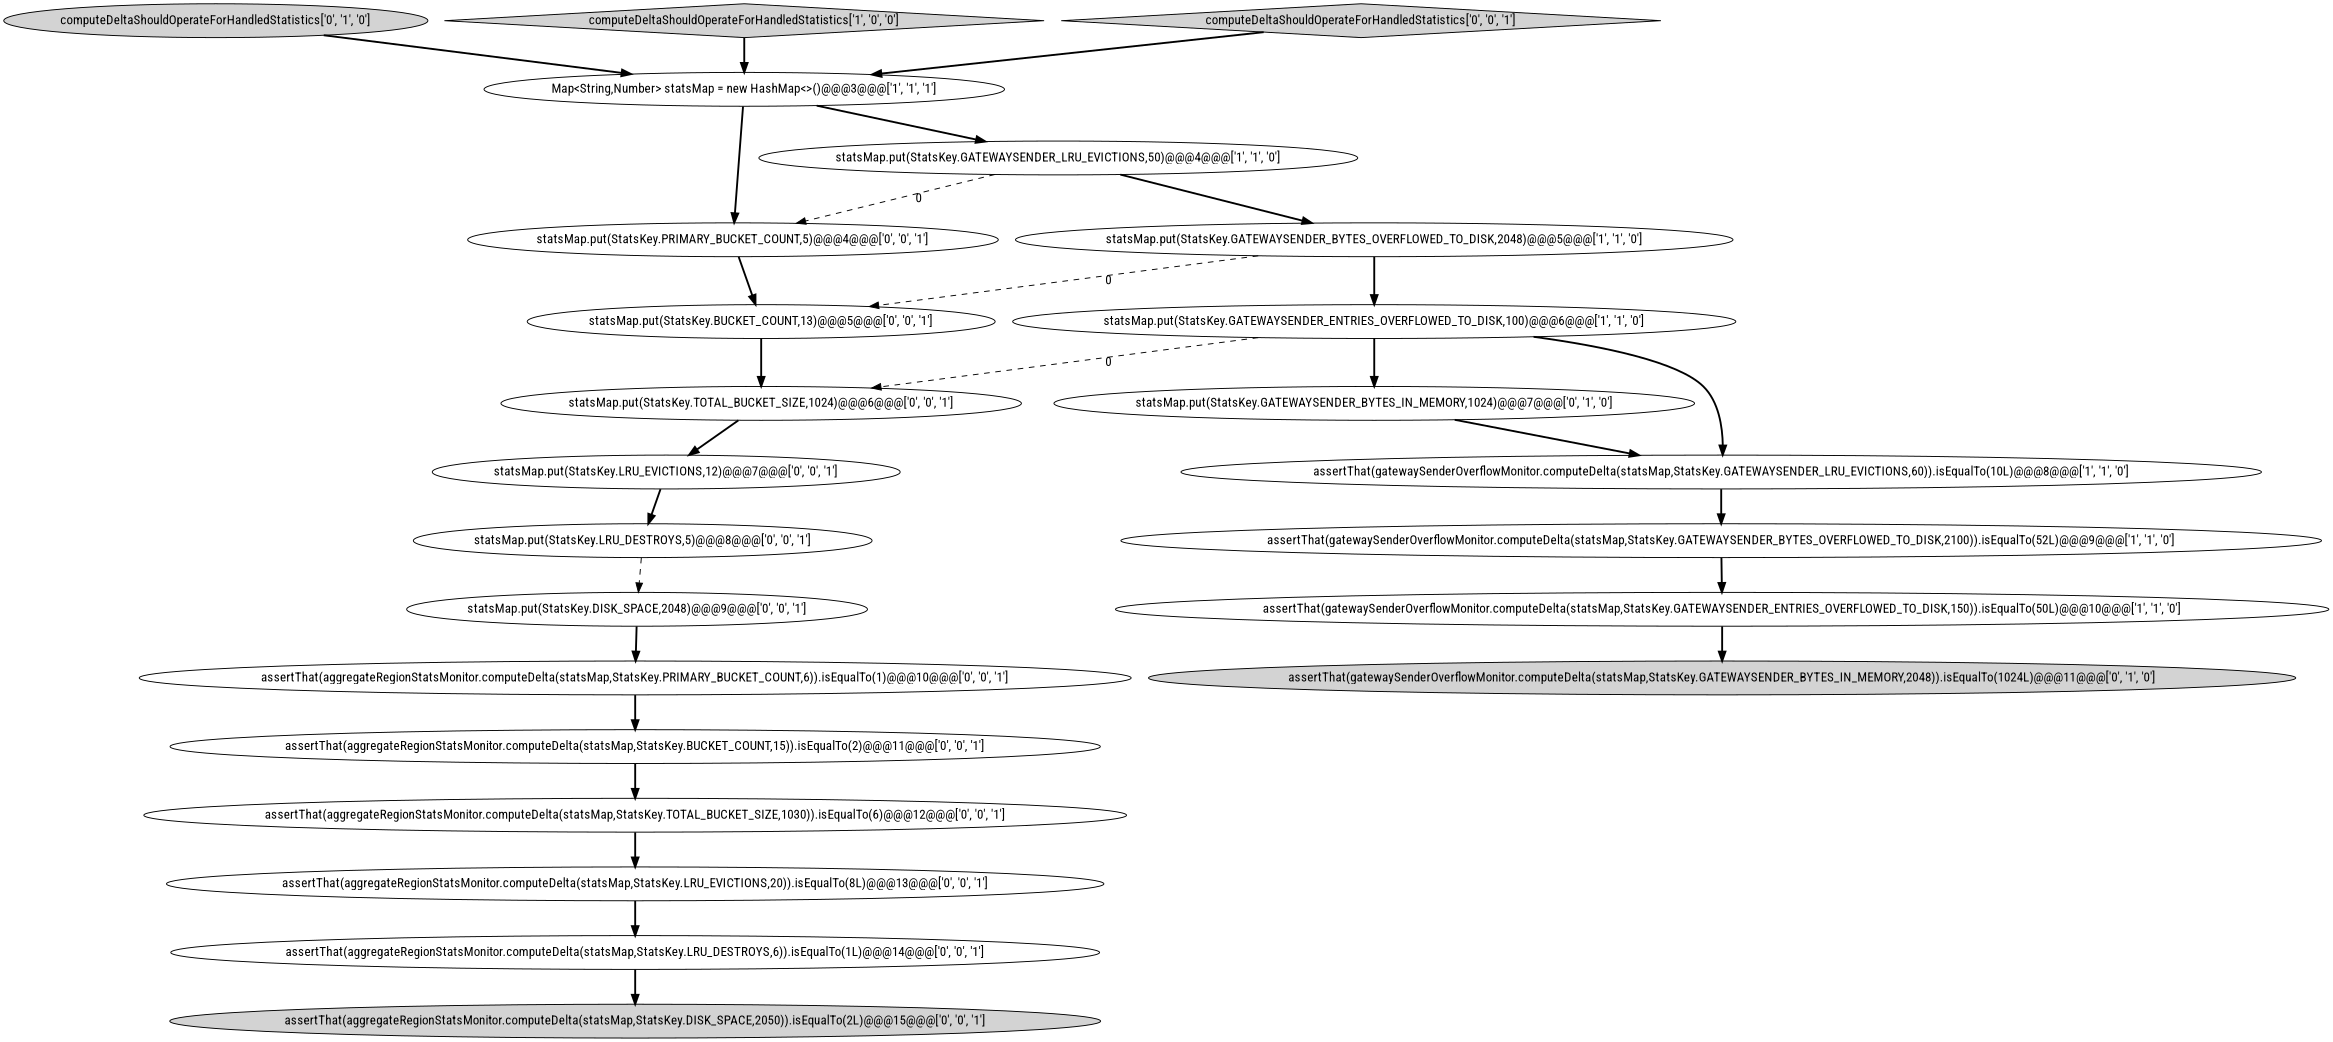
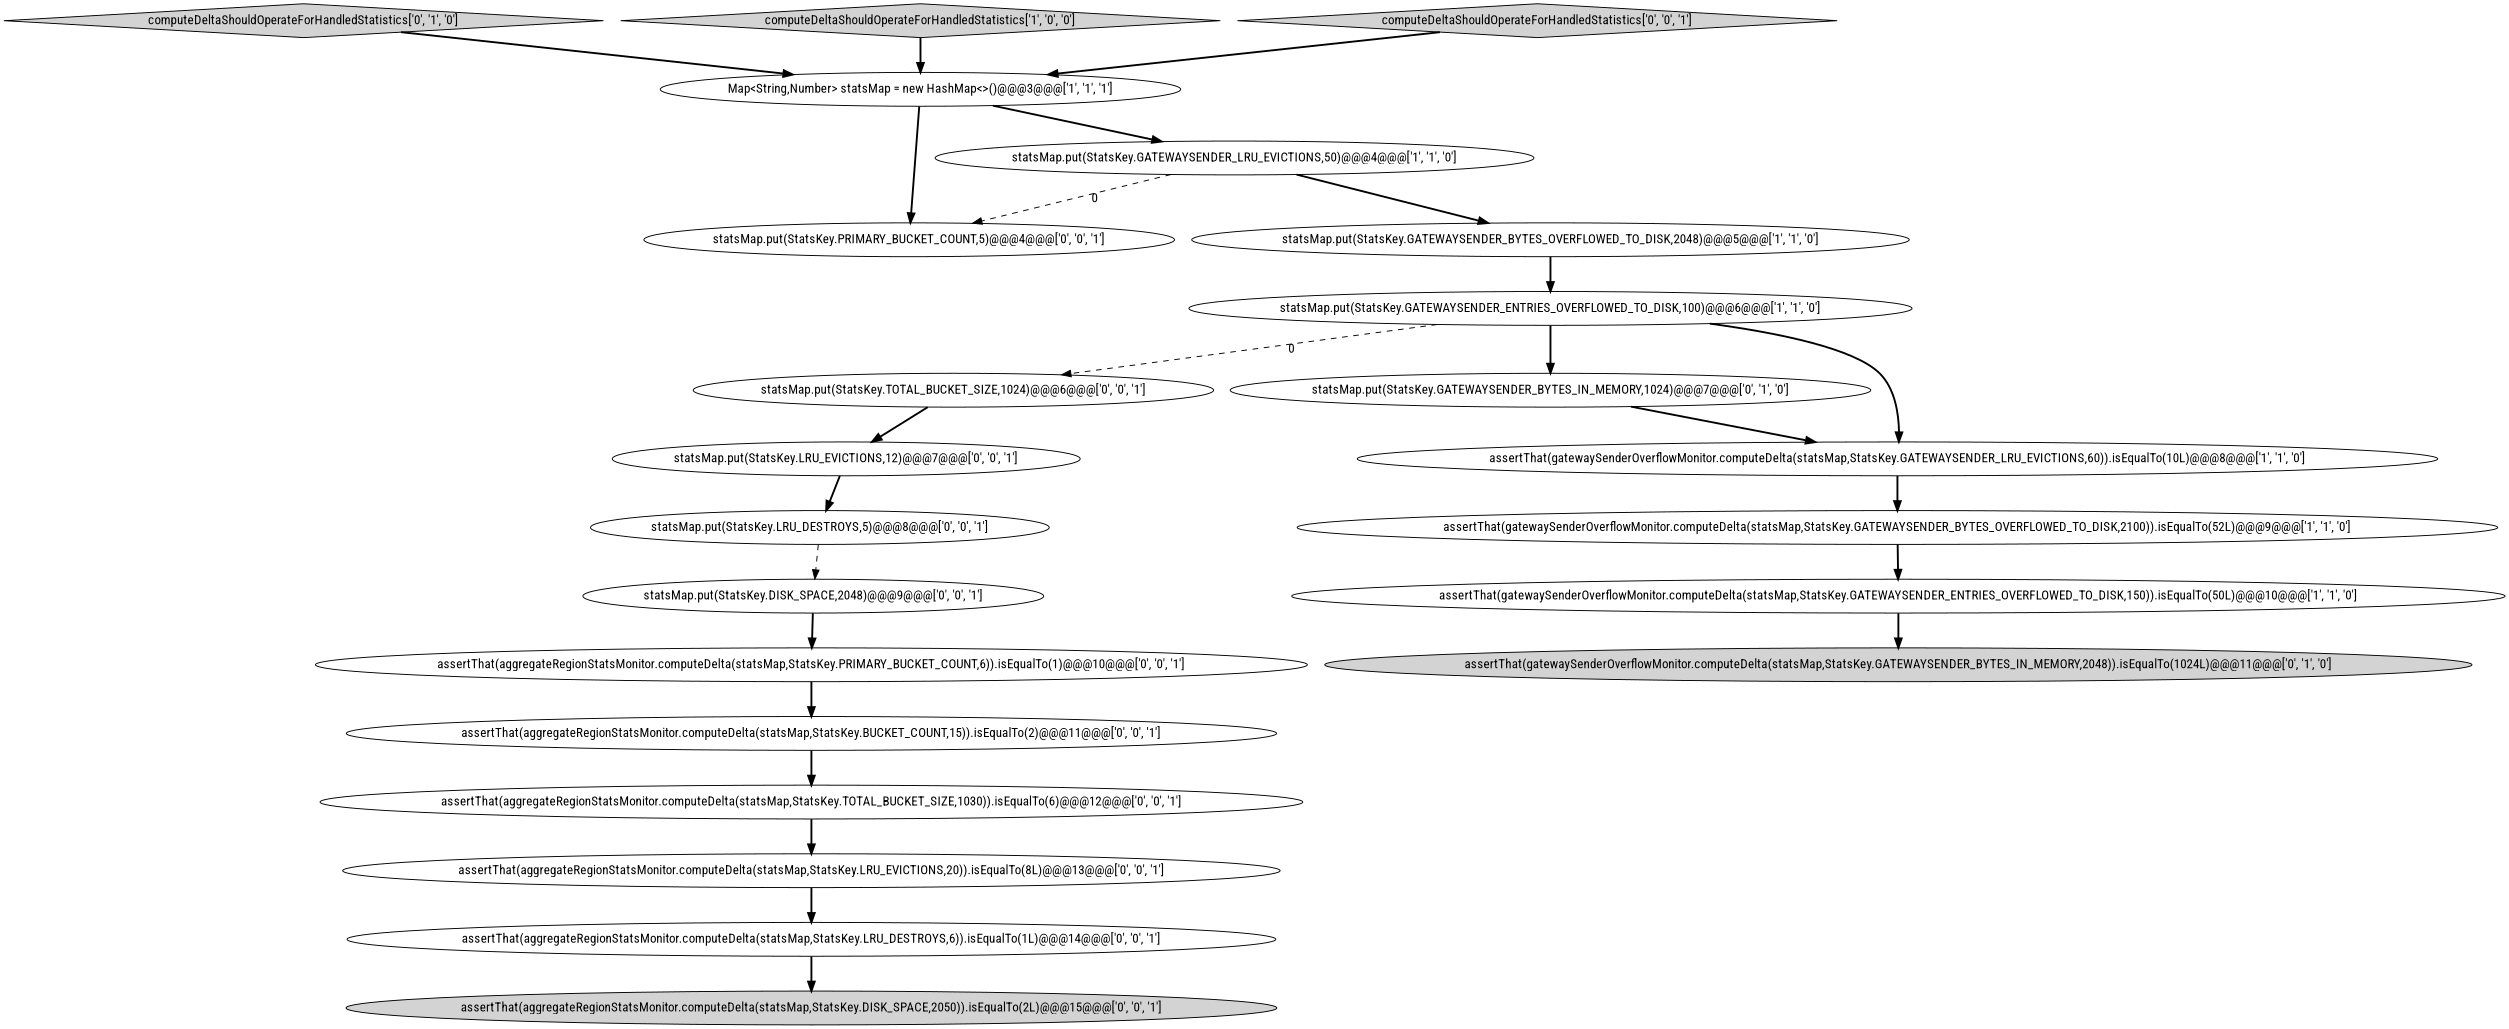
node "computeDeltaShouldOperateForHandledStatistics['0', '1', '0']": shape ellipse -> diamond
node "statsMap.put(StatsKey.BUCKET_COUNT,13)@@@5@@@['0', '0', '1']": removed
